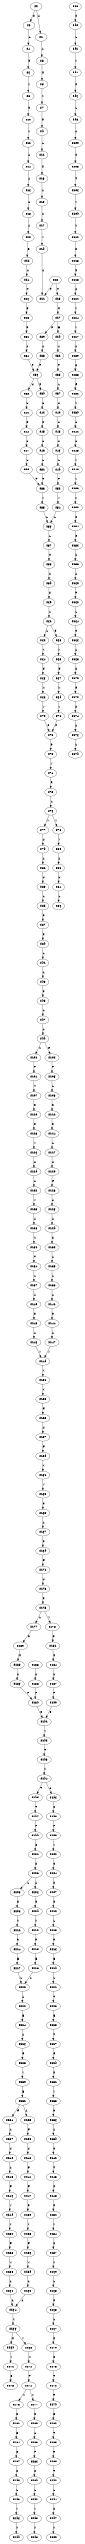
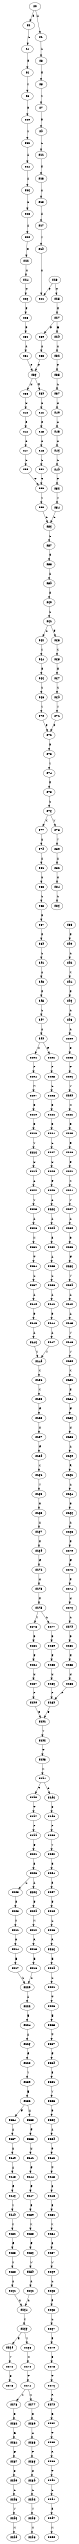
node "S182": added
